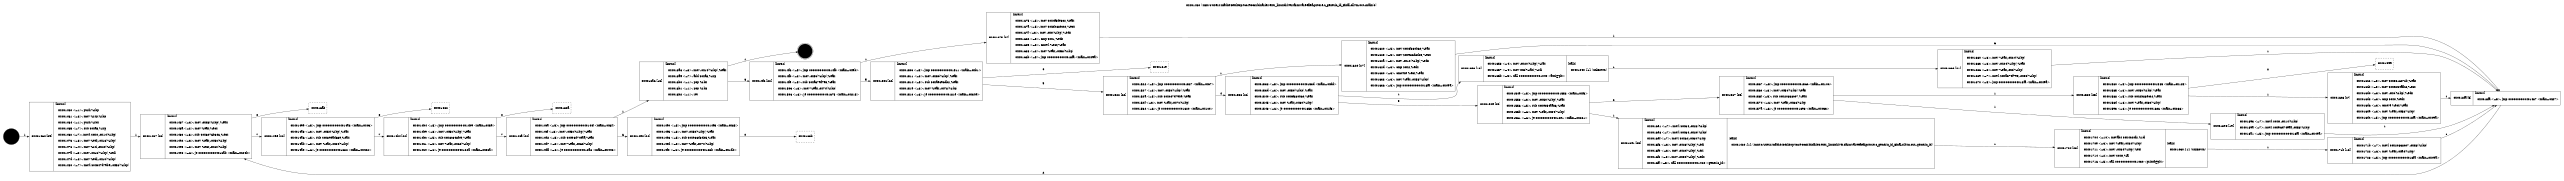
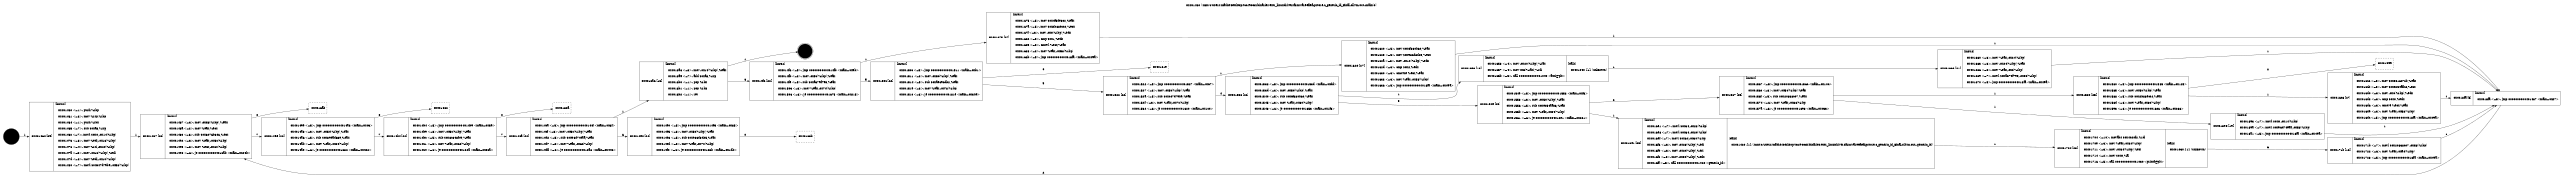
edge "0x401620 [27]" -> "0x4018fa [5]": label " 6" -> " 1"
edge "0x401704 [23]" -> "0x40171b [18]": label " 1" -> " 6"
